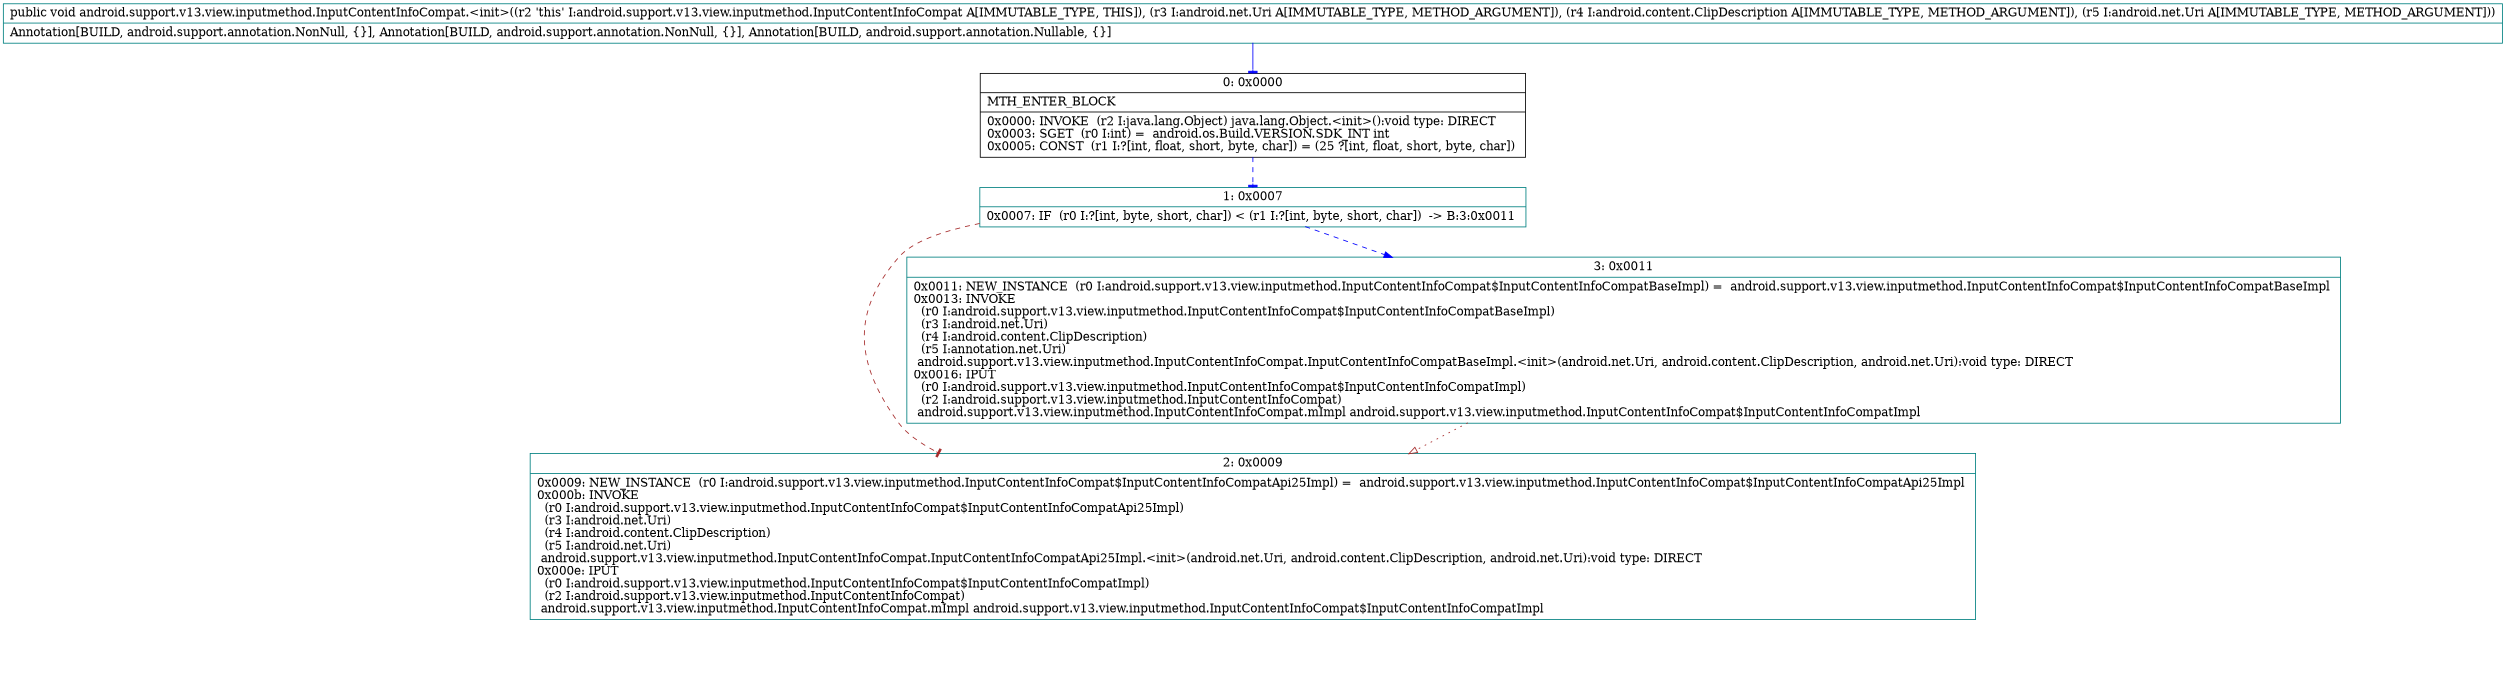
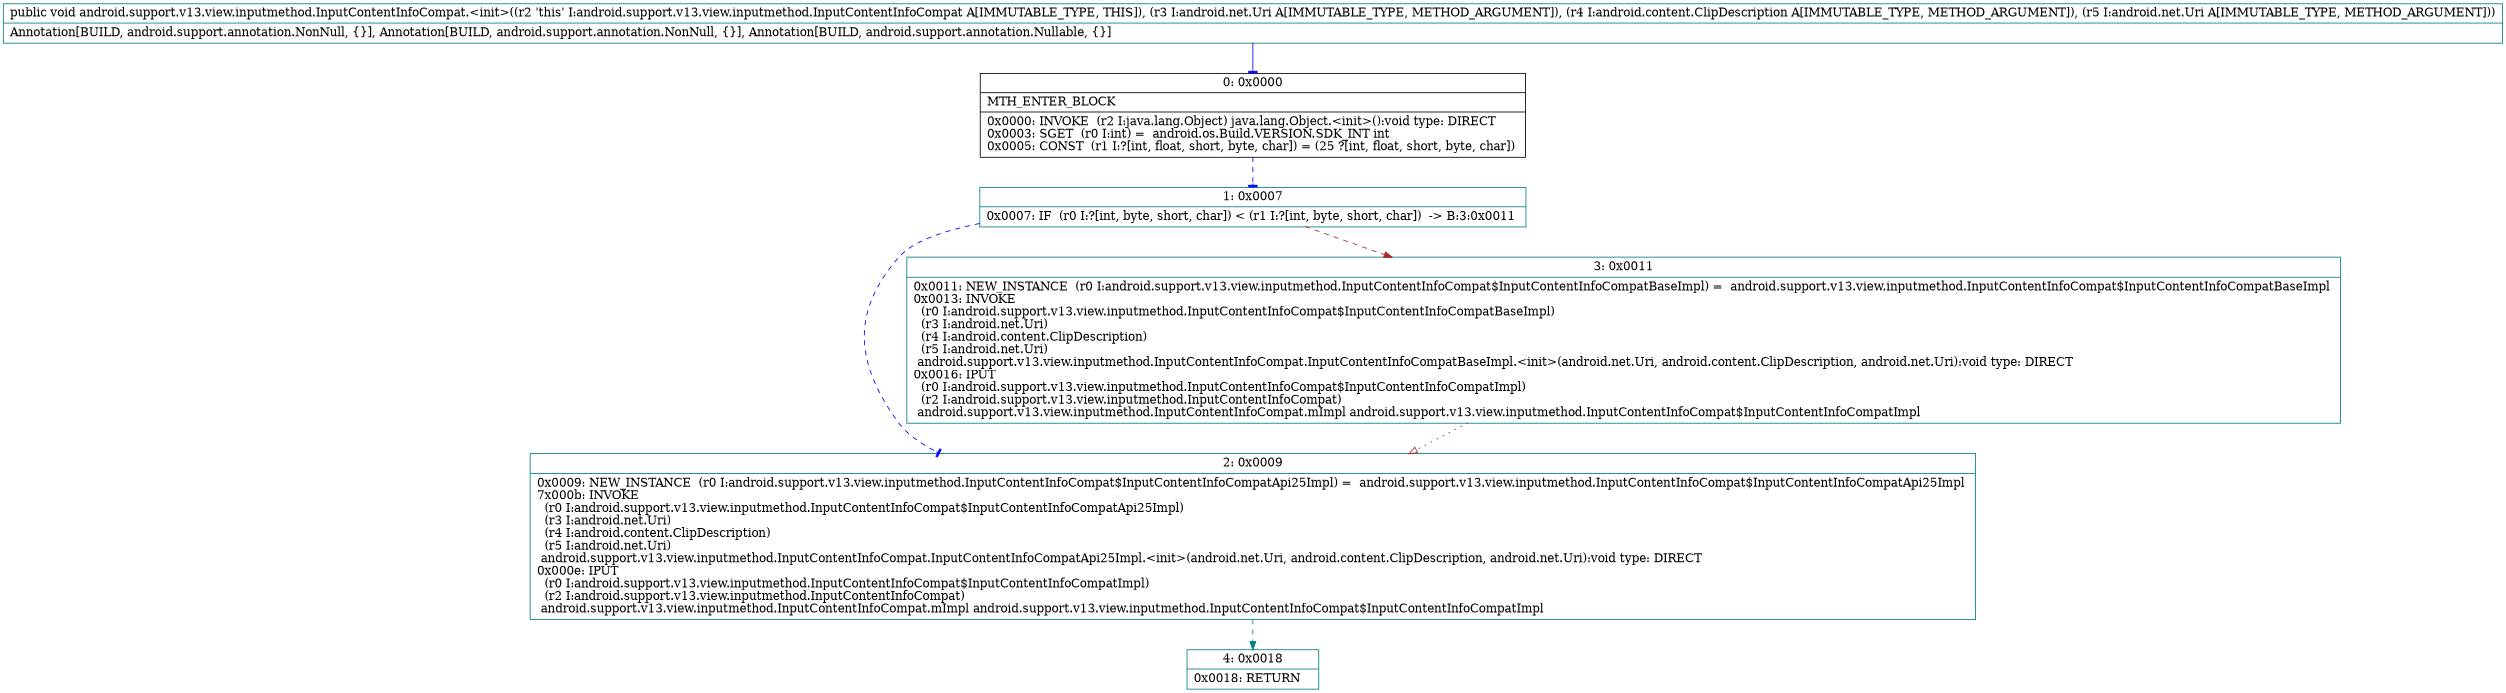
edge "1: 0x0007" -> "3: 0x0011": color blue -> brown
edge "1: 0x0007" -> "2: 0x0009": color brown -> blue
node "3: 0x0011": text "(r5 I:annotation.net.Uri)" -> "(r5 I:android.net.Uri)"
node "2: 0x0009": text "0x000b: INVOKE" -> "7x000b: INVOKE"
node "4: 0x0018": added
